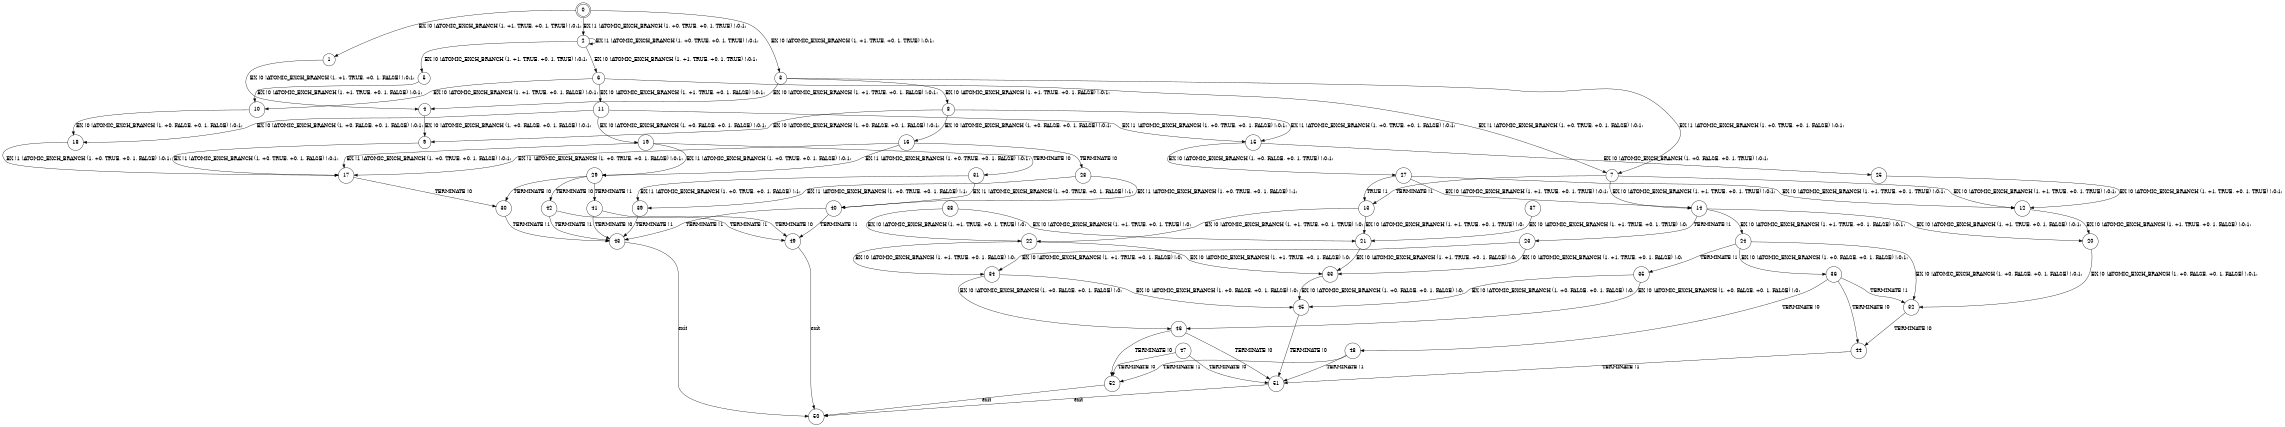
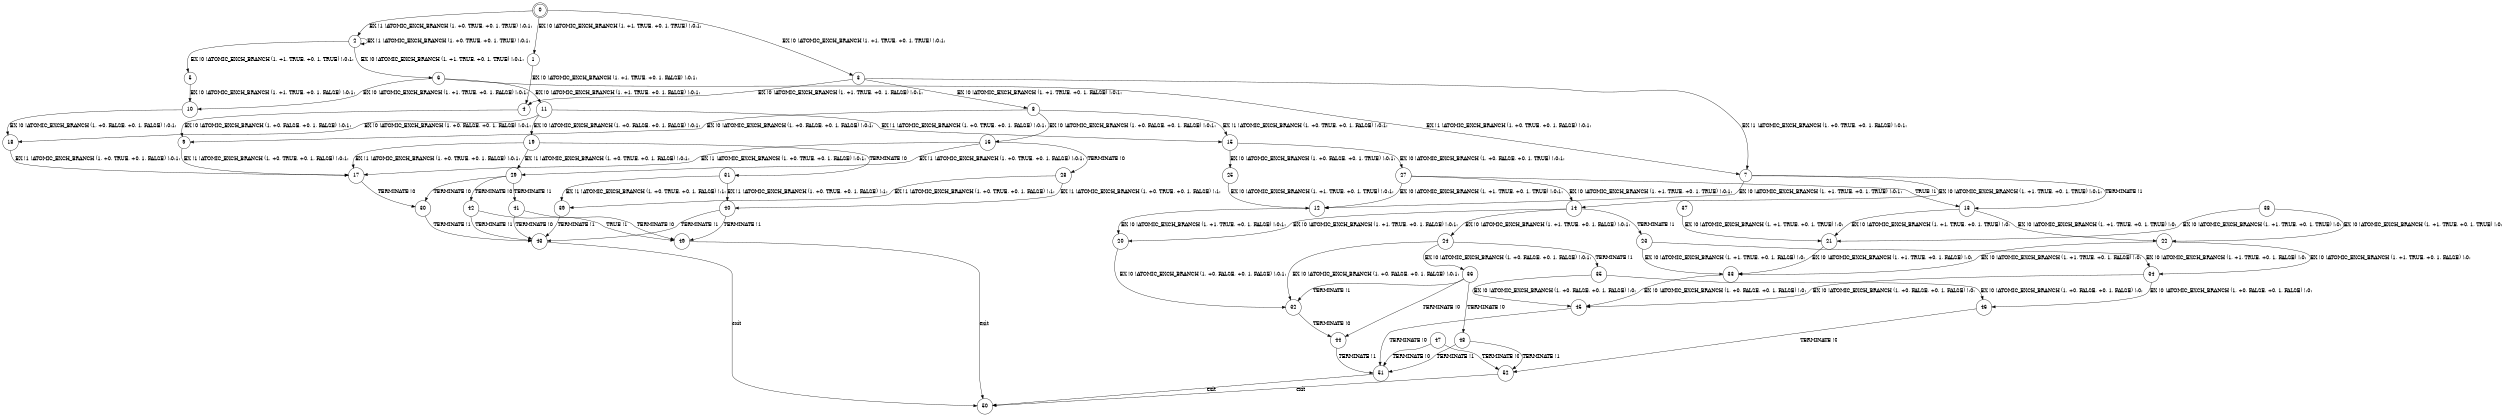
edge "42" -> "49": label "TERMINATE !1" -> "TRUE !1"
edge "46" -> "51": removed, label "TERMINATE !0"
